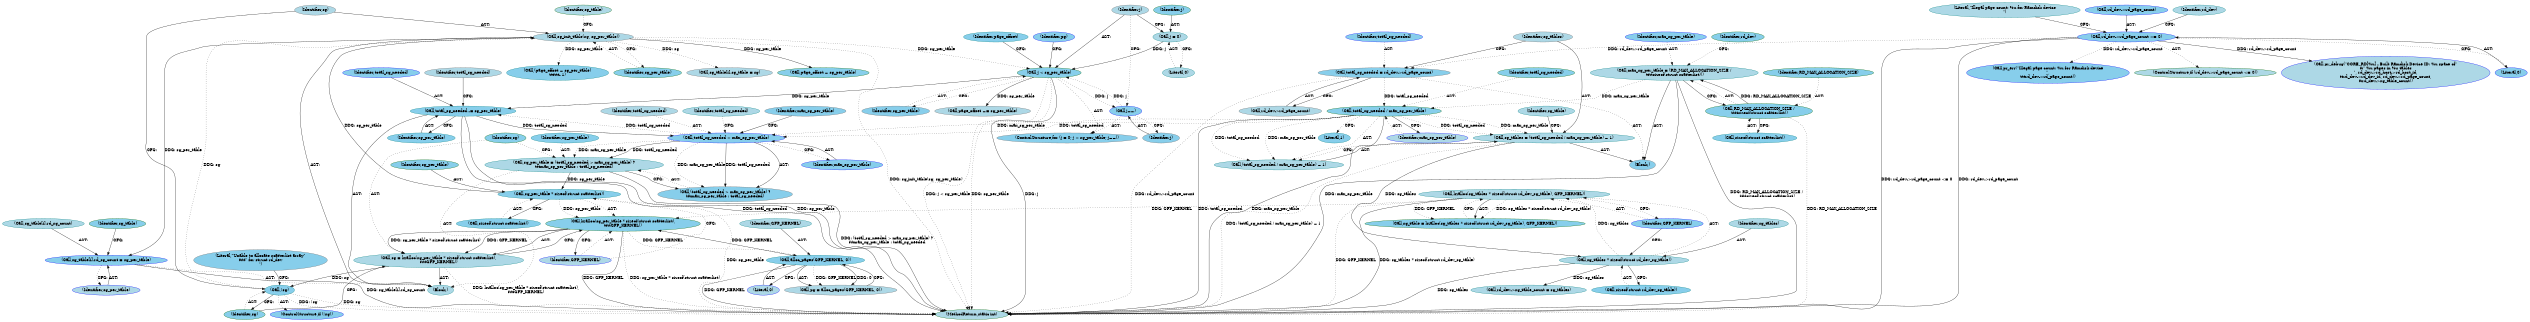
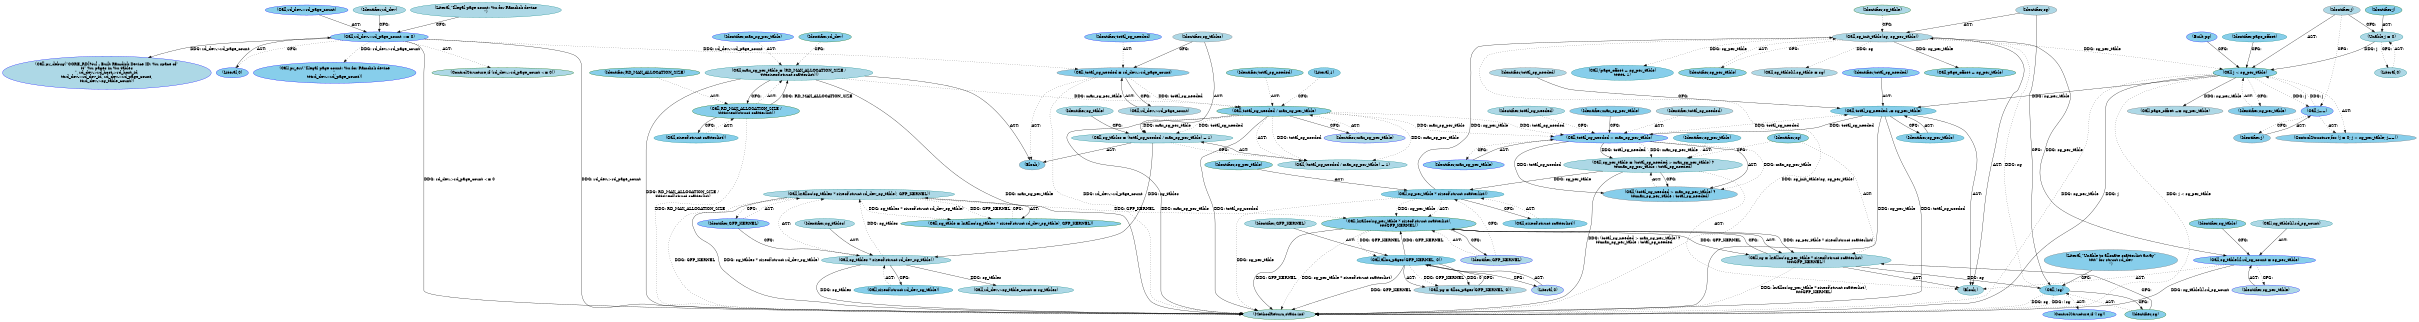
node "(Identifier,pg)": label "(Identifier,pg)" -> "(Built,pg)"
node "(Call,j = 0)": label "(Call,j = 0)" -> "(Unable,j = 0)"
edge "(Call,total_sg_needed / max_sg_per_table)" -> "(Literal,1)": reversed
edge "(Call,sg_tables = (total_sg_needed / max_sg_per_table) + 1)" -> "(MethodReturn,static int)": removed, label "DDG: (total_sg_needed / max_sg_per_table) + 1"
